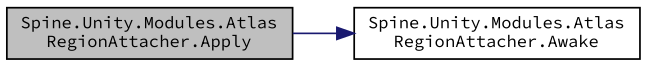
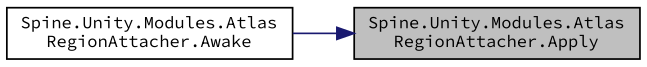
edge "Spine.Unity.Modules.Atlas RegionAttacher.Apply" -> "Spine.Unity.Modules.Atlas RegionAttacher.Awake": reversed
